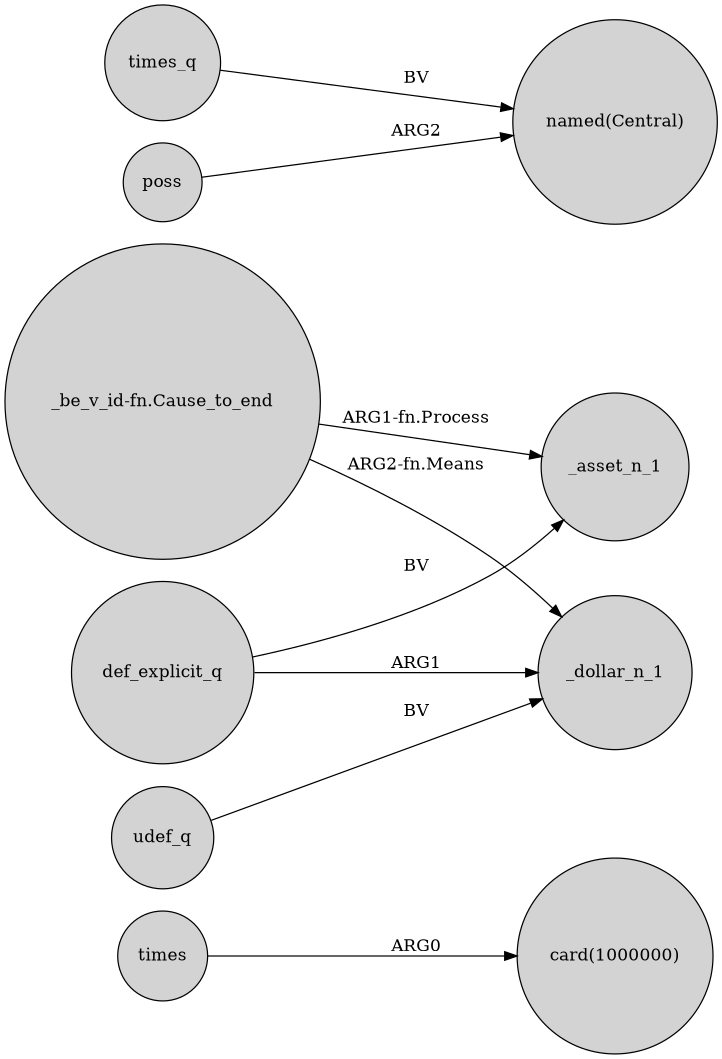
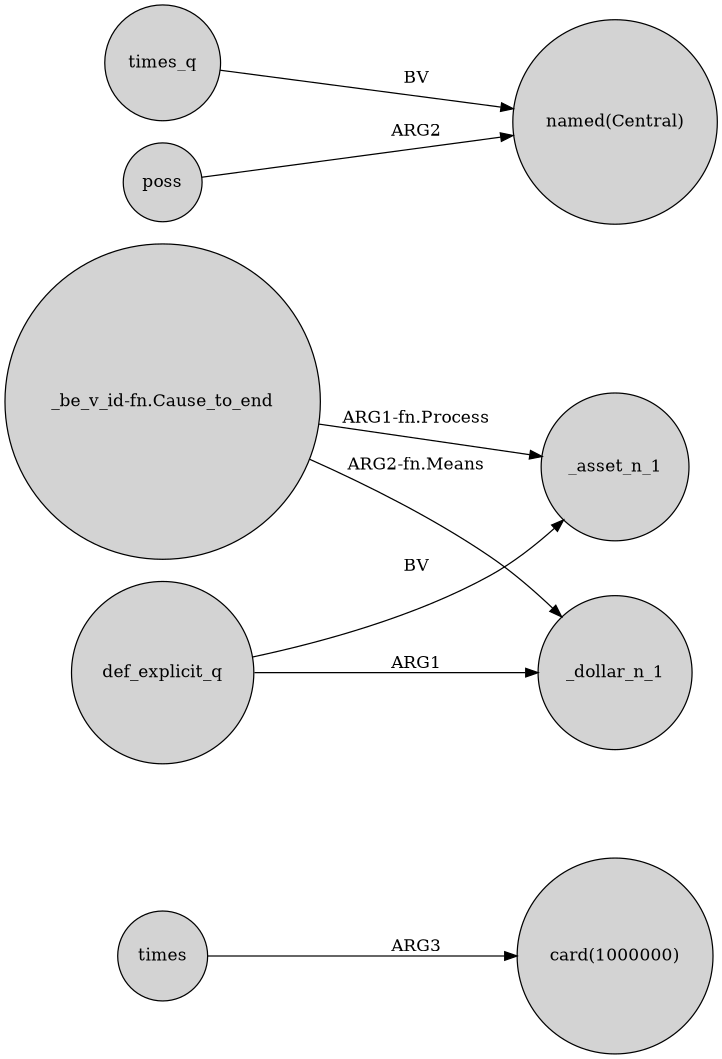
node "udef_q": removed
edge "times" -> "card(1000000)": label "ARG0" -> "ARG3"
